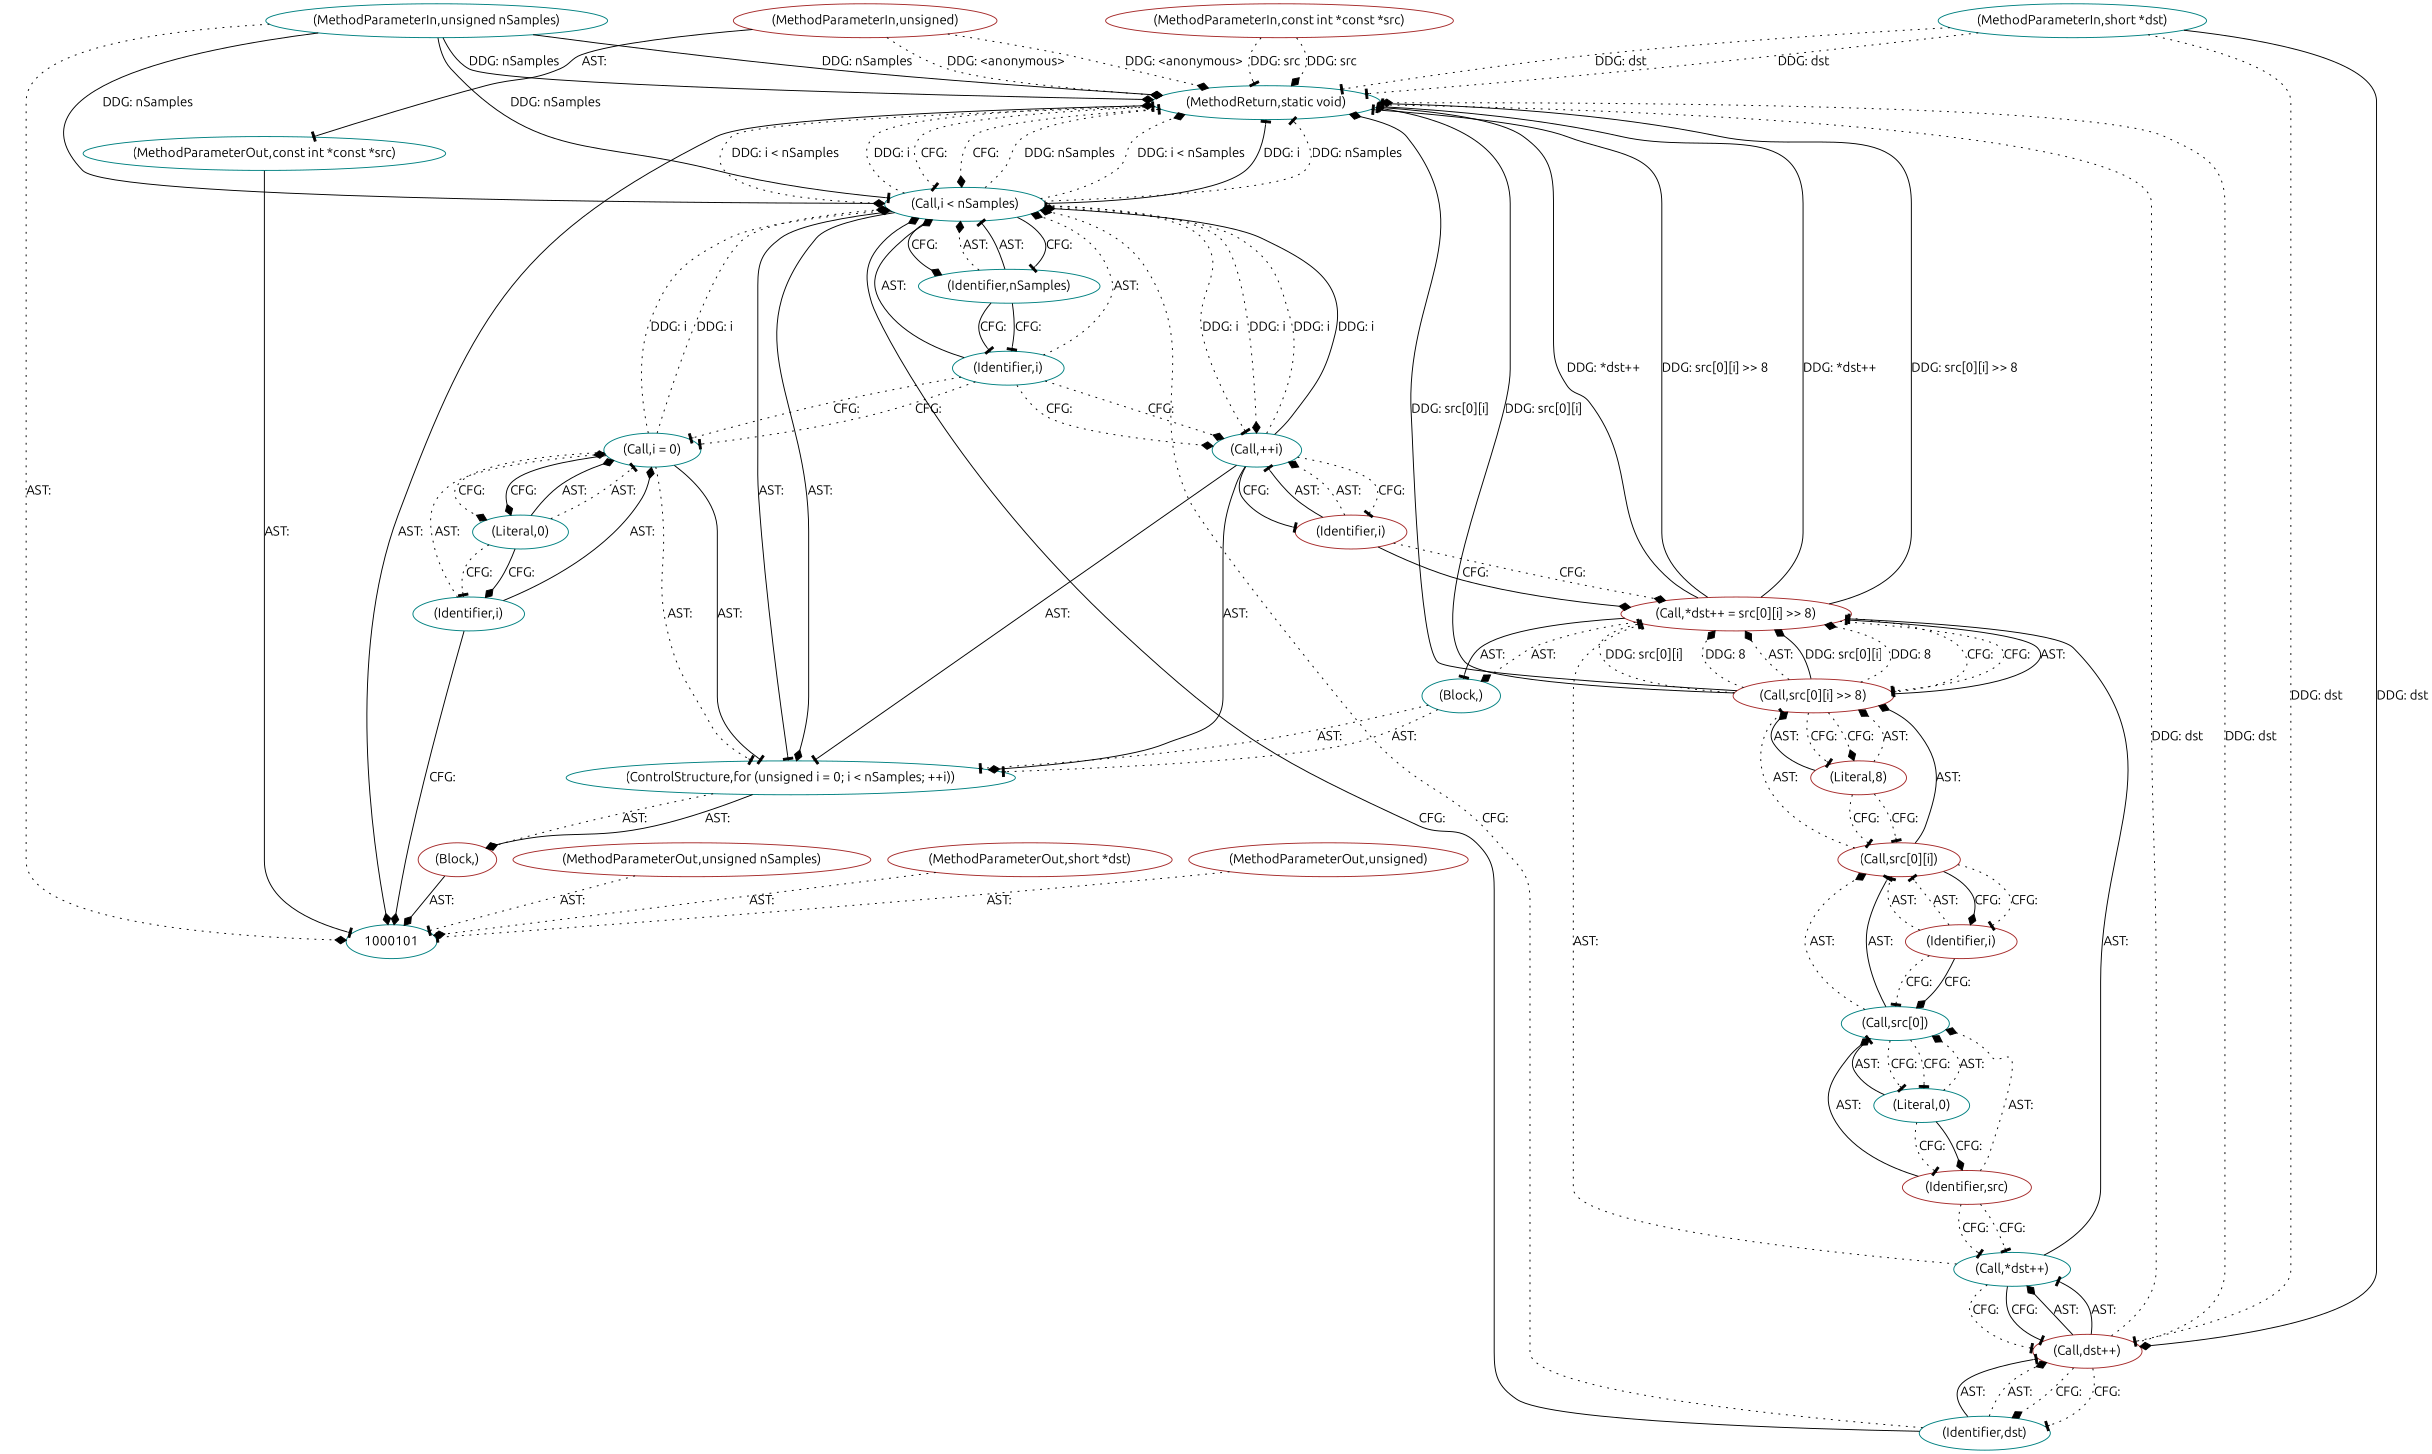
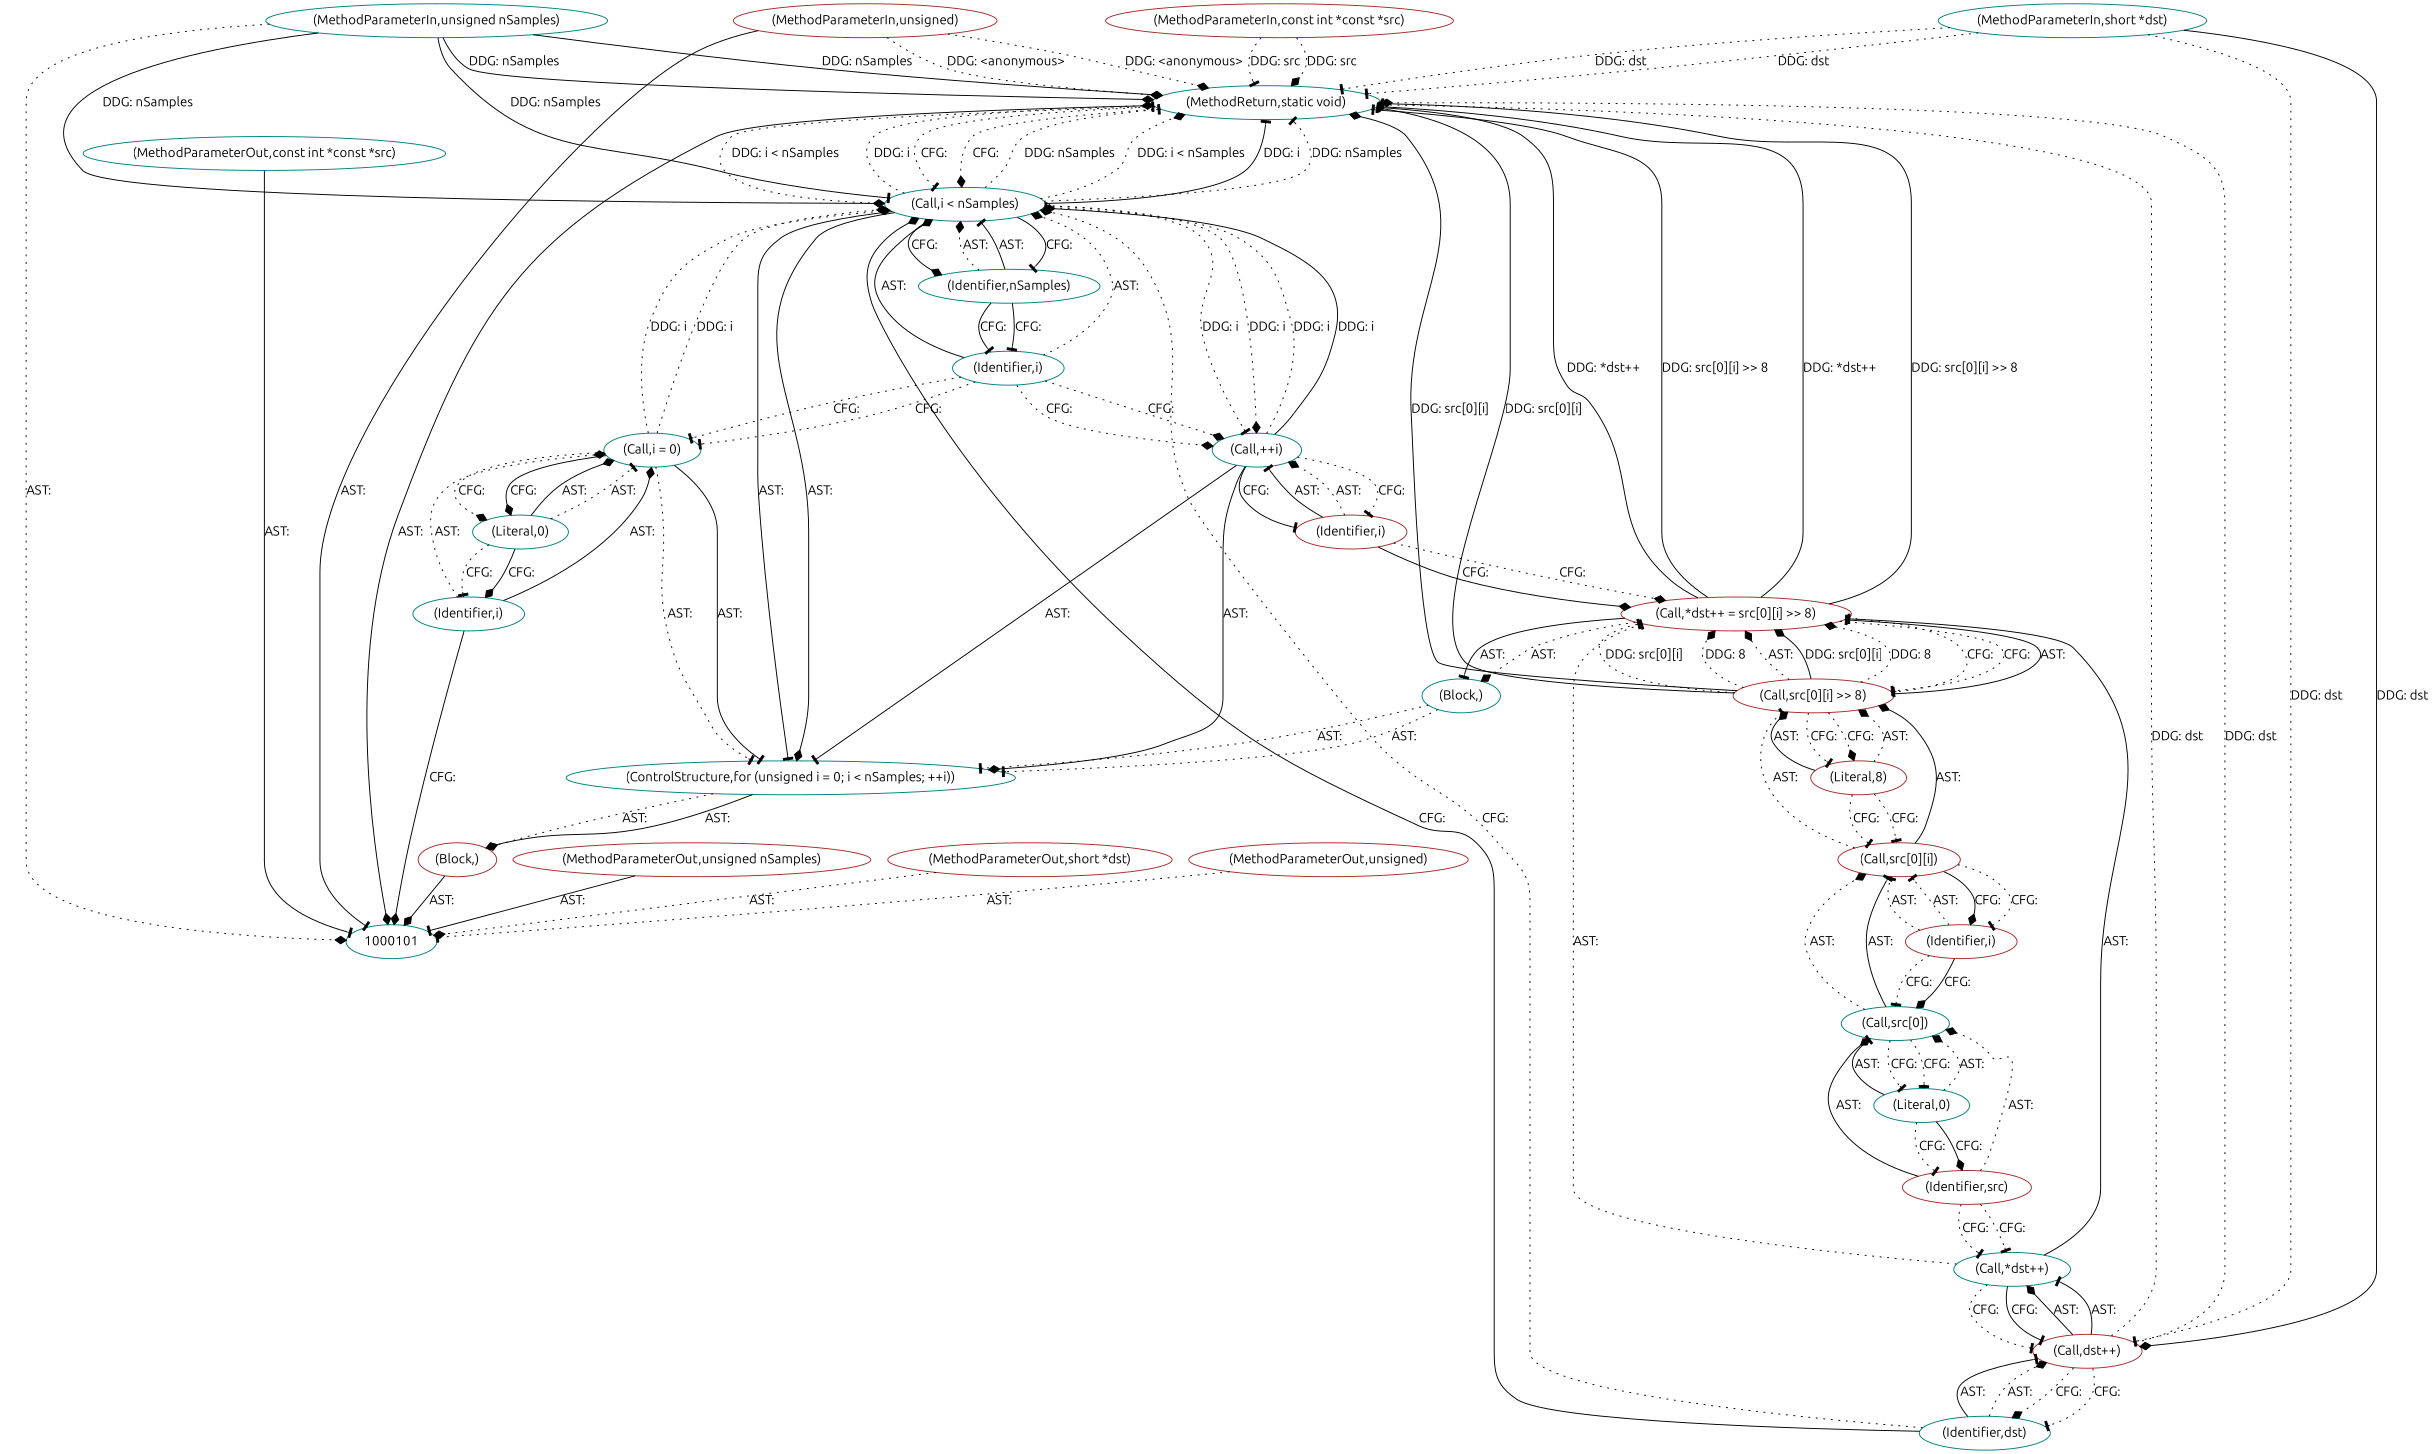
edge "(MethodParameterIn,unsigned)" -> "(MethodParameterOut,const int *const *src)": now "(MethodParameterIn,unsigned)" -> "1000101"
edge "(MethodParameterOut,unsigned nSamples)" -> "1000101": style dotted -> solid
